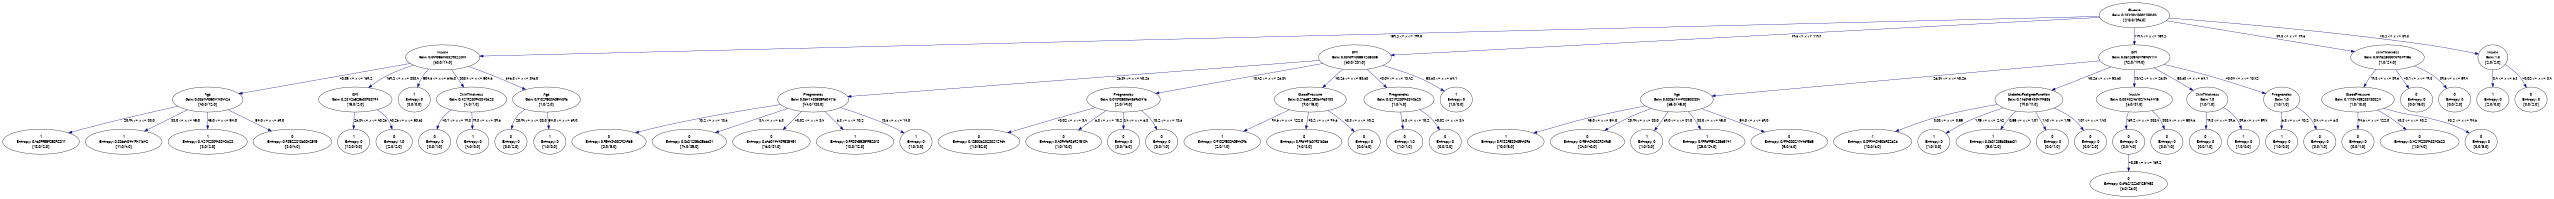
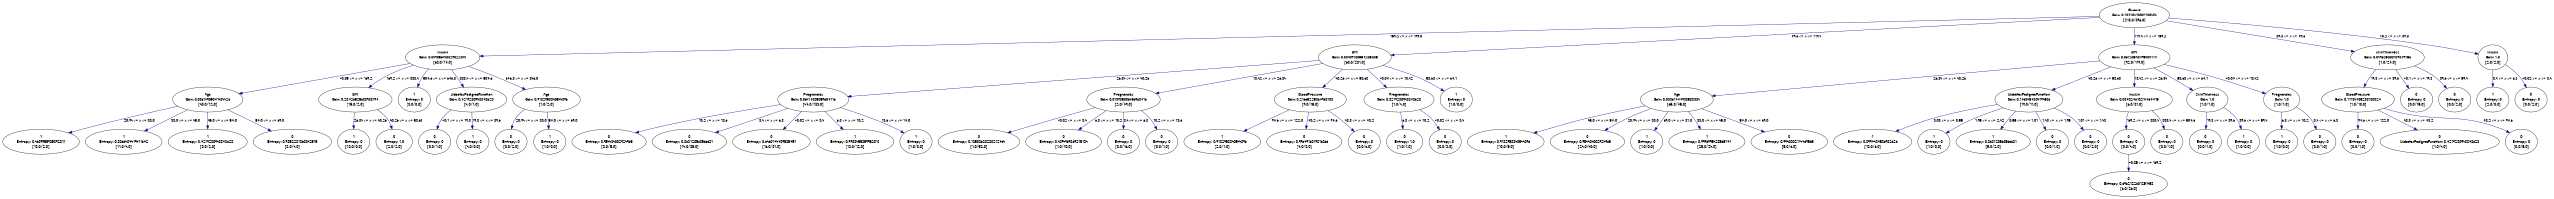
node "SkinThickness Gain: 0.7219280948873623 [4.0/1.0]": label "SkinThickness Gain: 0.7219280948873623 [4.0/1.0]" -> "DiabetesPedigreeFunction Gain: 0.7219280948873623 [4.0/1.0]"
node "0 Entropy: 0.7219280948873623 [1.0/4.0]": label "0 Entropy: 0.7219280948873623 [1.0/4.0]" -> "0 DiabetesPedigreeFunction: 0.7219280948873623 [1.0/4.0]"
